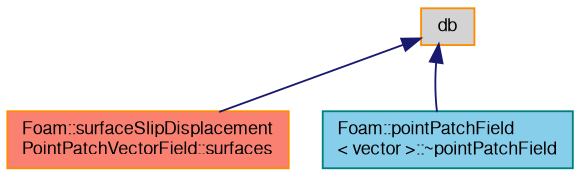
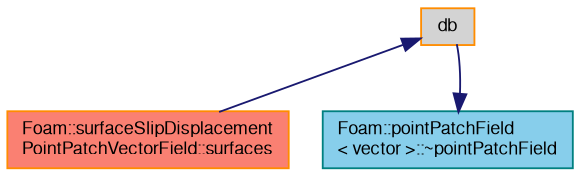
edge "Foam::pointPatchField < vector >::~pointPatchField" -> "db": reversed
